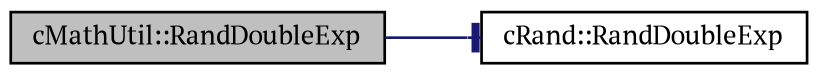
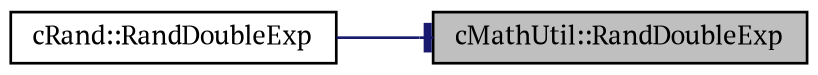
edge "cMathUtil::RandDoubleExp" -> "cRand::RandDoubleExp": reversed
